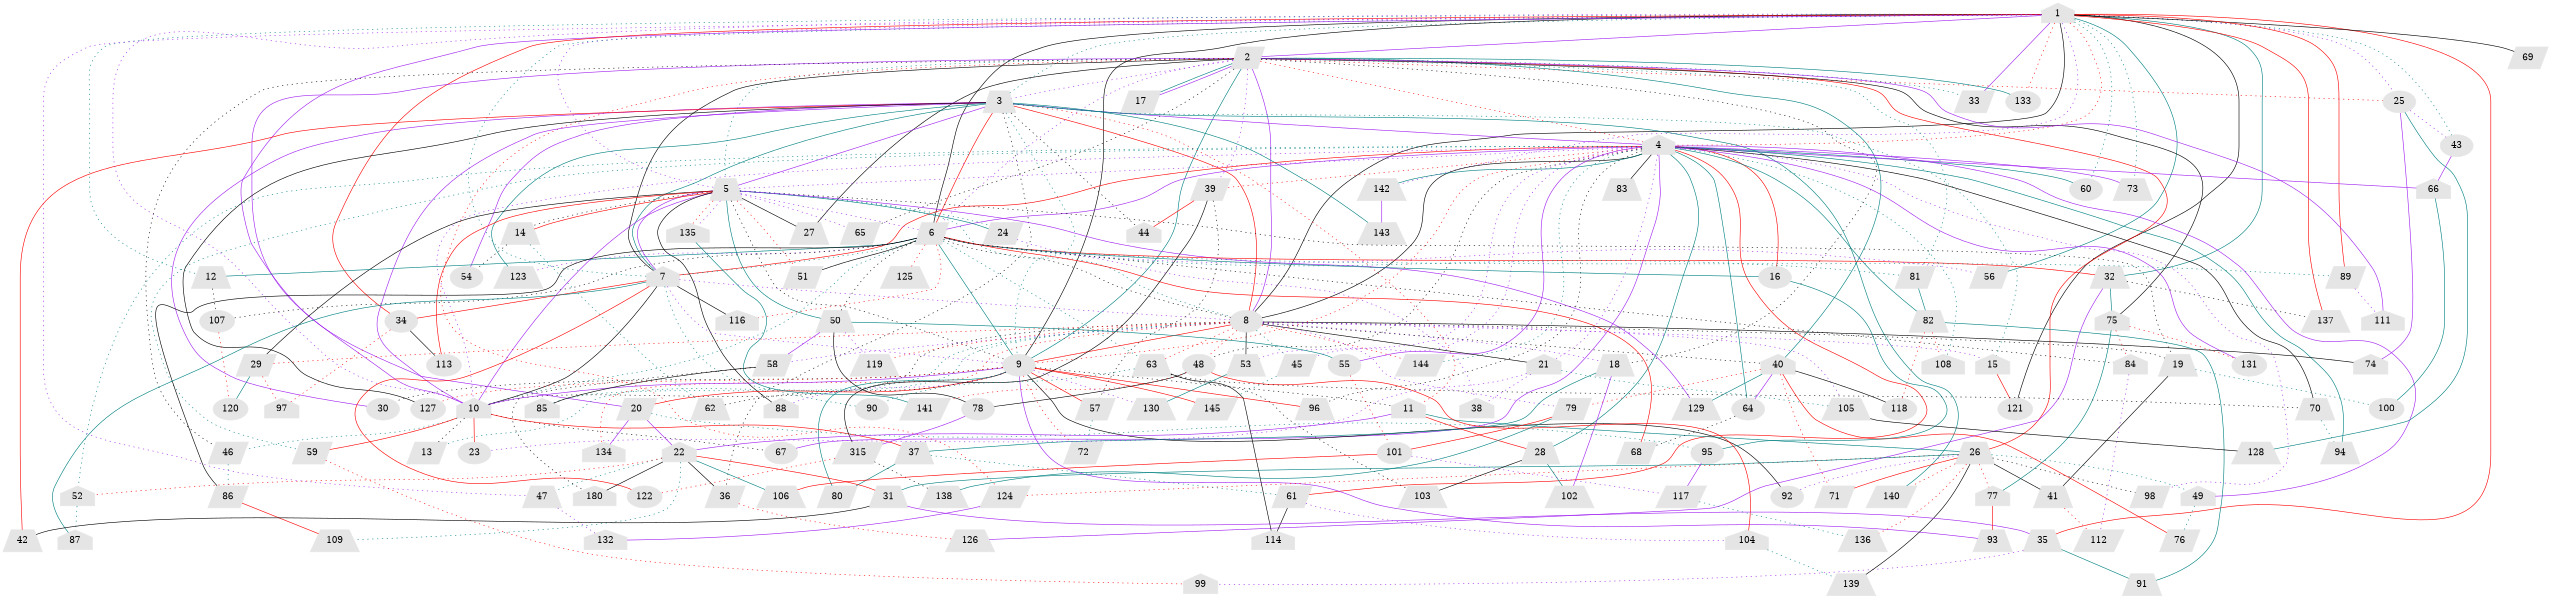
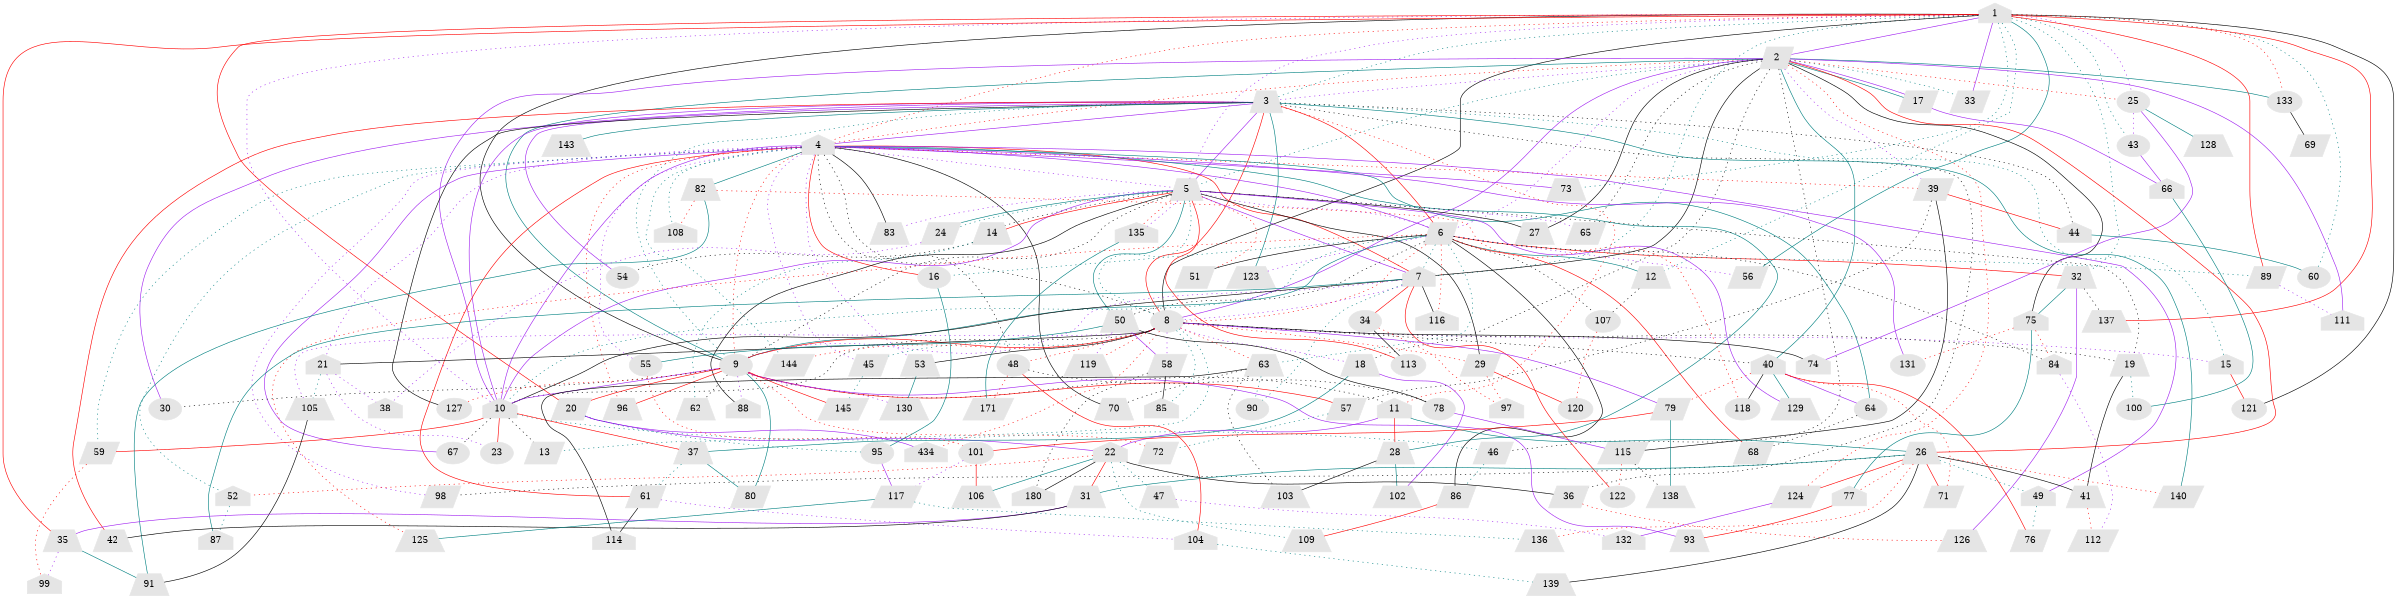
edge "1" -- "34": removed
edge "1" -- "6": removed
edge "1" -- "47": removed
edge "1" -- "69": now "133" -- "69"
edge "1" -- "20": color purple -> red
edge "1" -- "32": style solid -> dotted
edge "3" -- "7": removed
edge "4" -- "60": now "44" -- "60"
edge "4" -- "10": style dotted -> solid
edge "4" -- "66": now "17" -- "66"
node "142": removed
edge "4" -- "8": style solid -> dotted
edge "5" -- "83": added
edge "6" -- "16": style solid -> dotted
edge "6" -- "8": color black -> red
node "81": removed
edge "4" -- "55": style solid -> dotted
edge "4" -- "96": color black -> red
edge "8" -- "79": style dotted -> solid
edge "29" -- "120": color teal -> red
edge "48" -- "78": style solid -> dotted
node "141": label "141" -> "171"
edge "105" -- "128": now "105" -- "91"
node "134": label "134" -> "434"
node "315": label "315" -> "115"
node "94": removed
edge "26" -- "124": style dotted -> solid
node "92": removed
edge "117" -- "125": added
